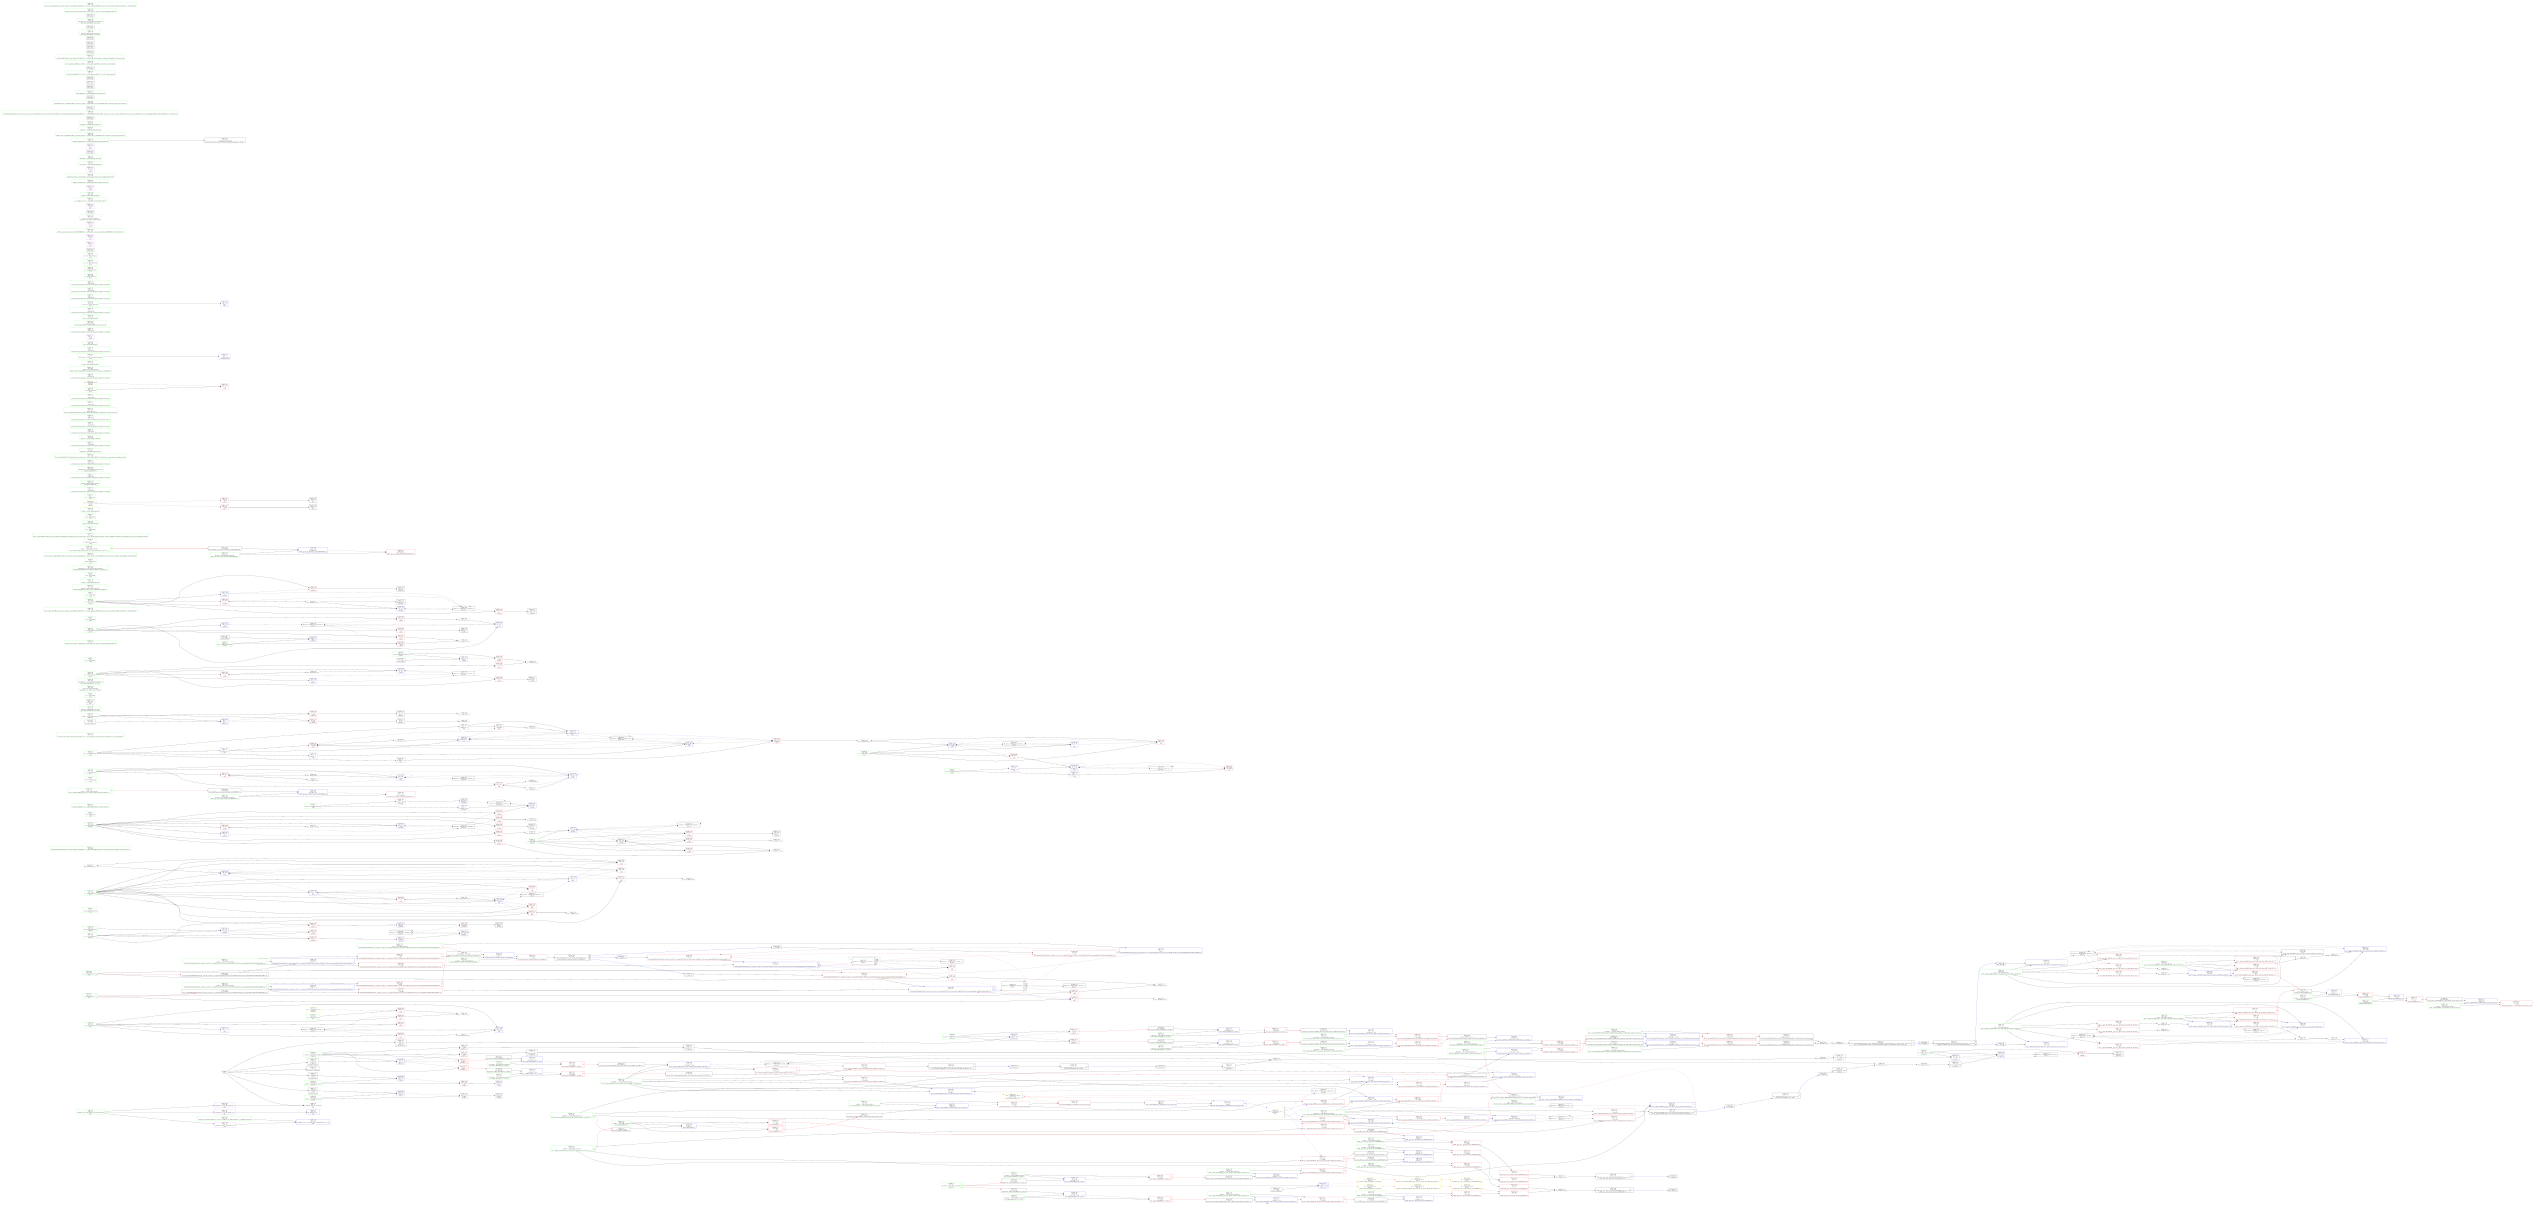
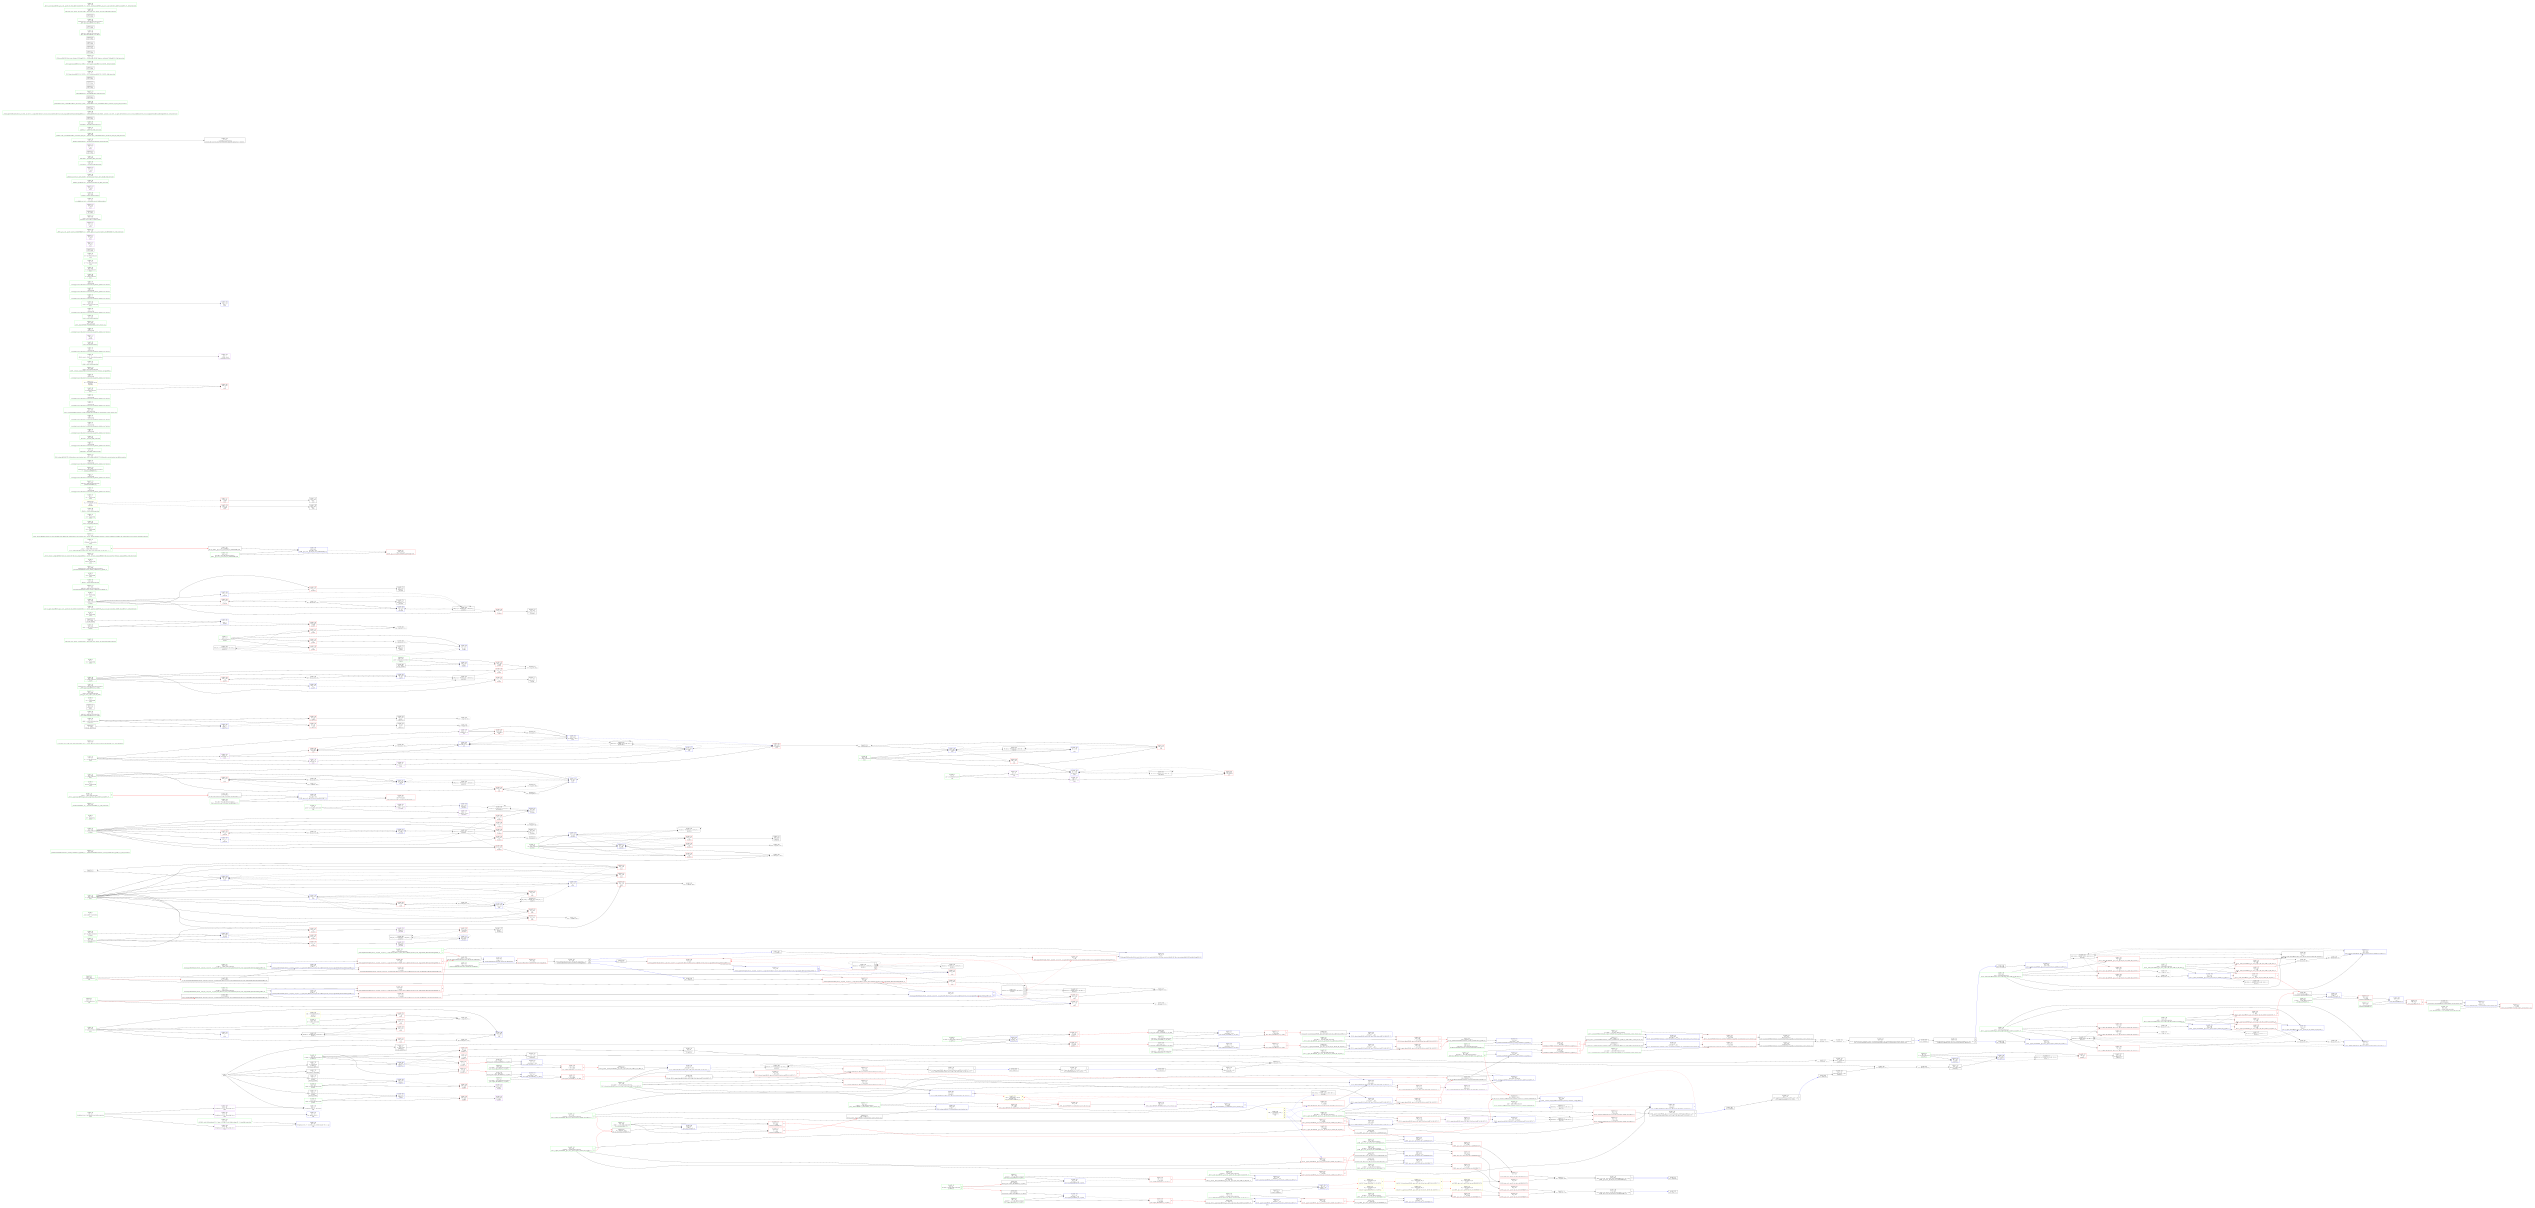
node "NodeID: 362": removed
